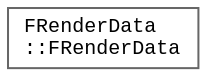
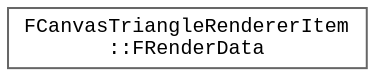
node "FRenderData ::FRenderData": label "FRenderData ::FRenderData" -> "FCanvasTriangleRendererItem ::FRenderData"
